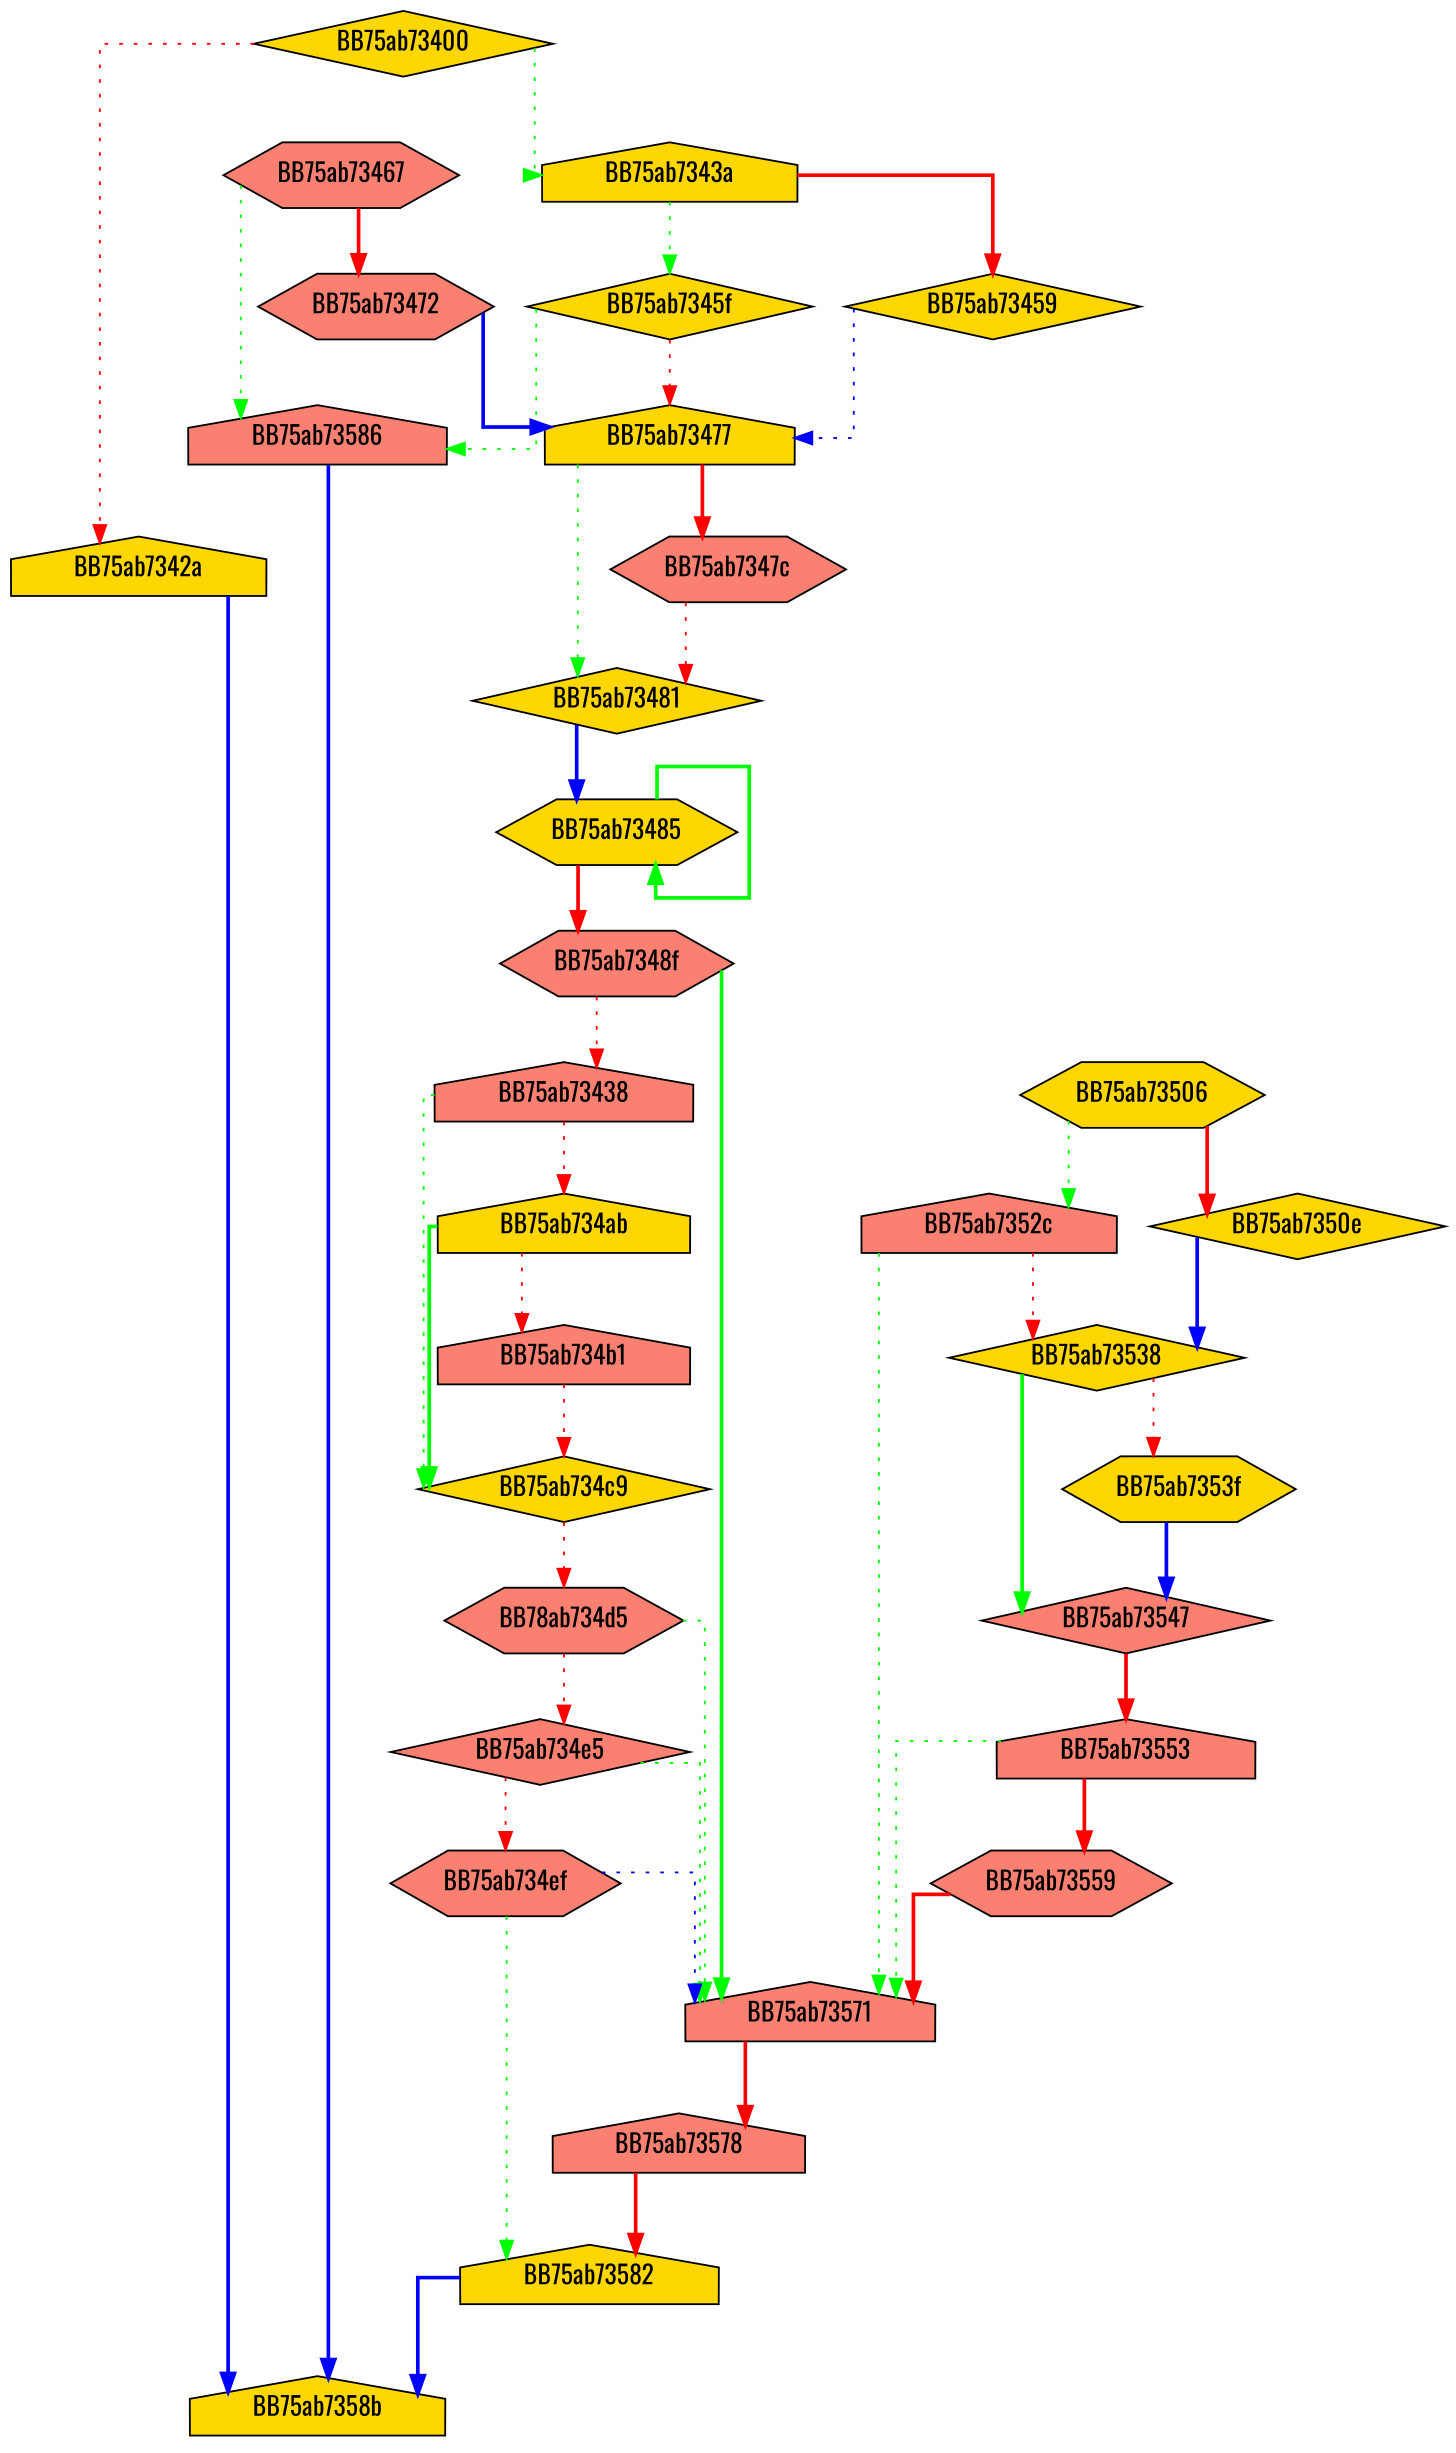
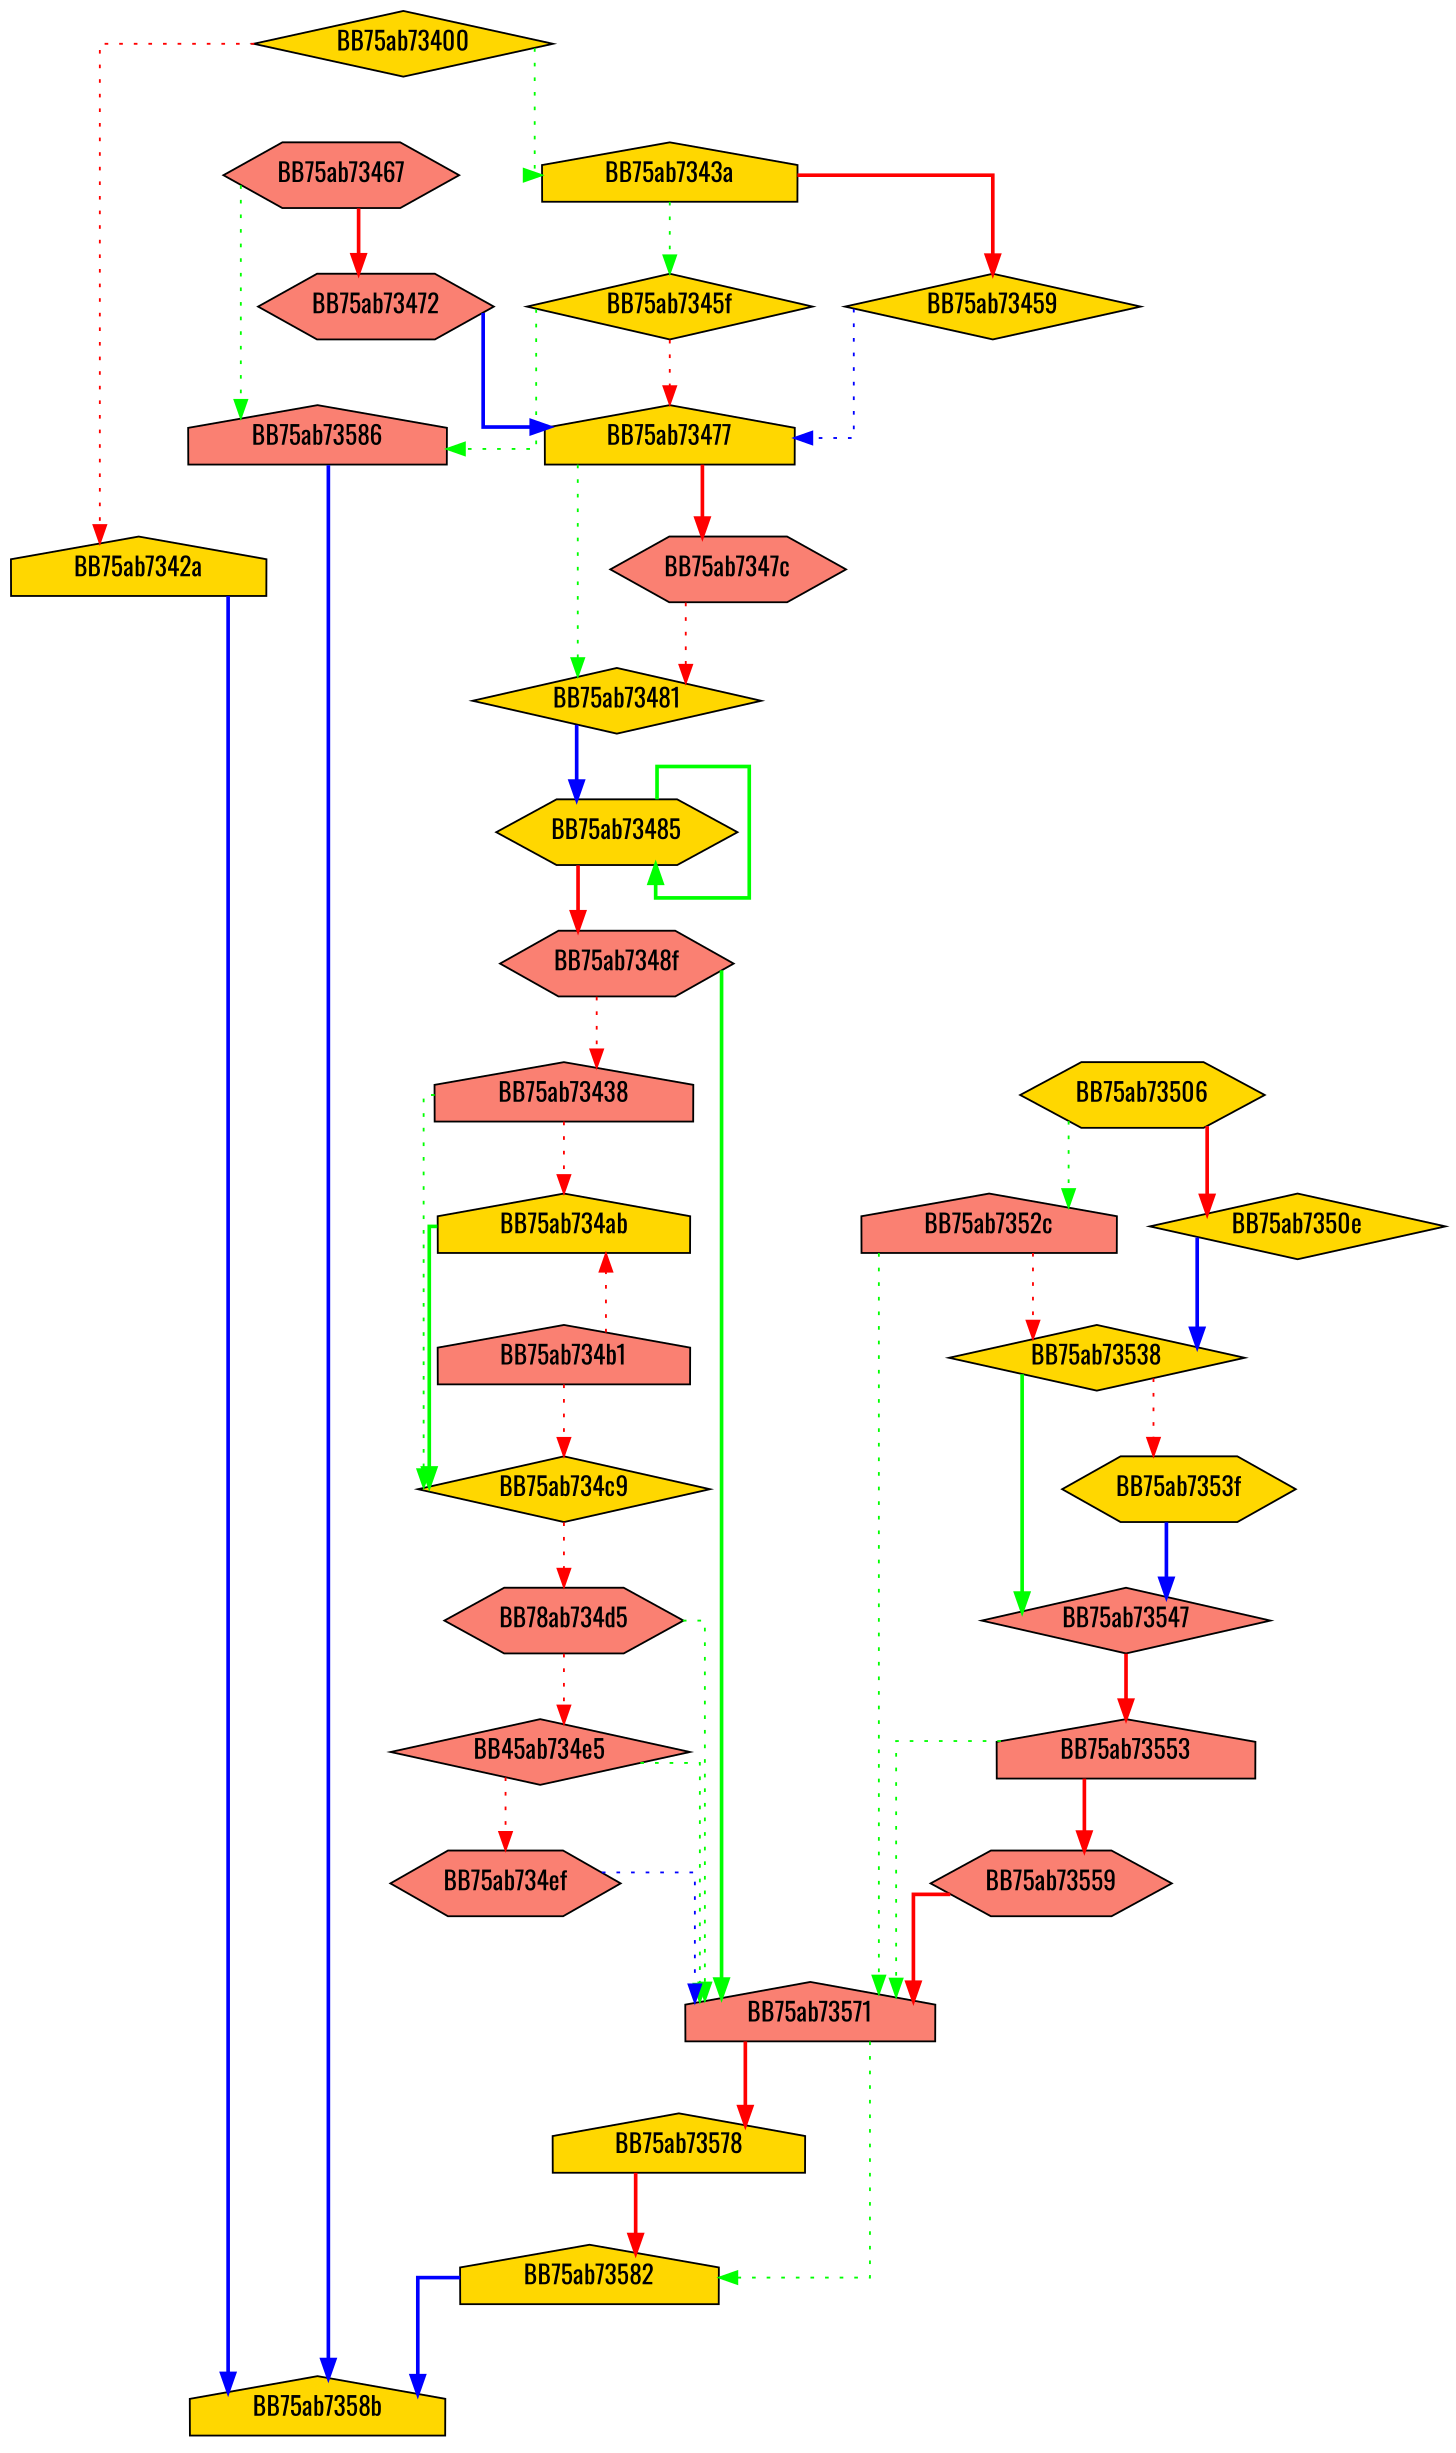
edge "BB75ab734ab" -> "BB75ab734b1": reversed
node "BB75ab734e5": label "BB75ab734e5" -> "BB45ab734e5"
edge "BB75ab734ef" -> "BB75ab73582": now "BB75ab73571" -> "BB75ab73582"
node "BB75ab73578": fillcolor salmon -> gold
